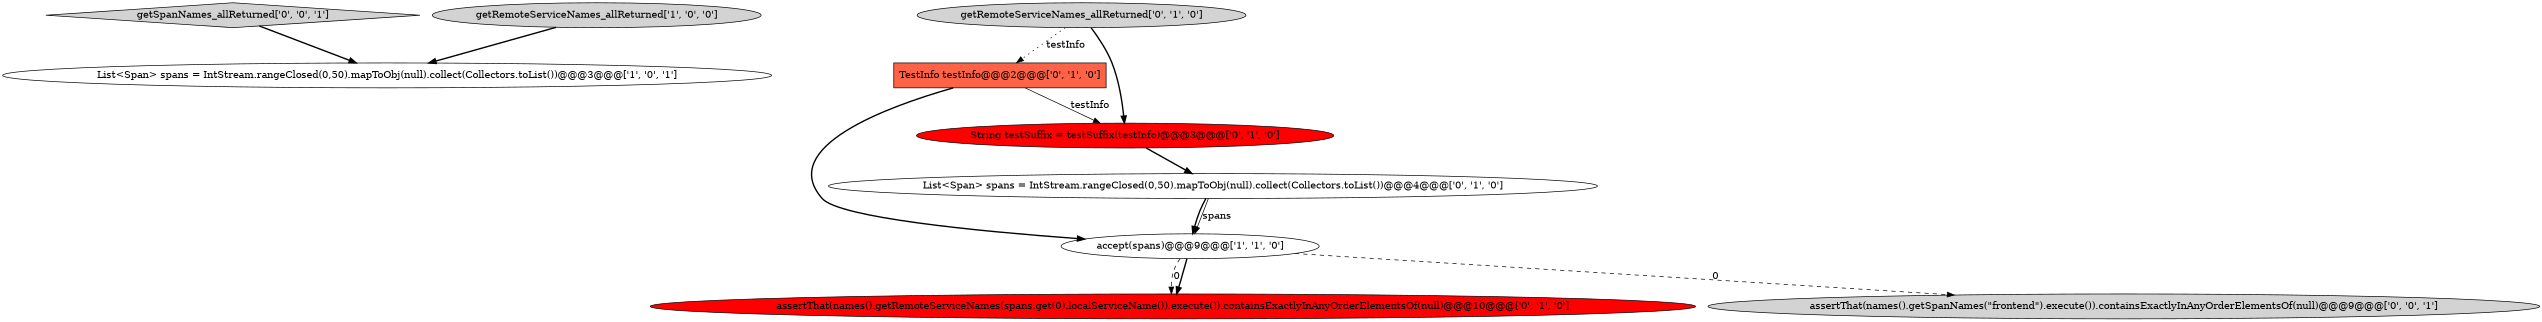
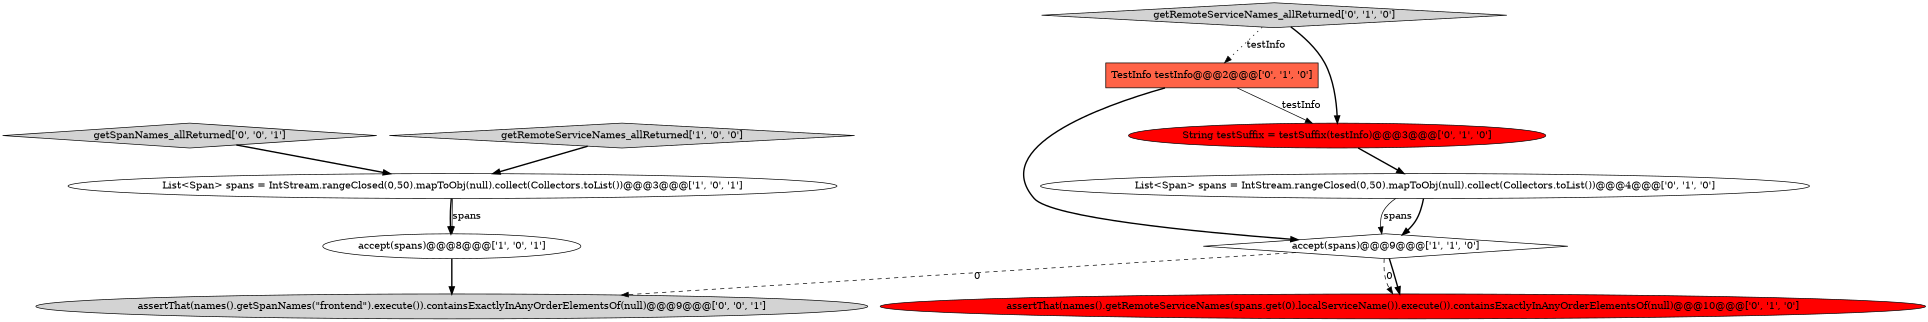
node "getRemoteServiceNames_allReturned['1', '0', '0']": shape ellipse -> diamond
node "getRemoteServiceNames_allReturned['0', '1', '0']": shape ellipse -> diamond
node "accept(spans)@@@8@@@['1', '0', '1']": added
node "accept(spans)@@@9@@@['1', '1', '0']": shape ellipse -> diamond
